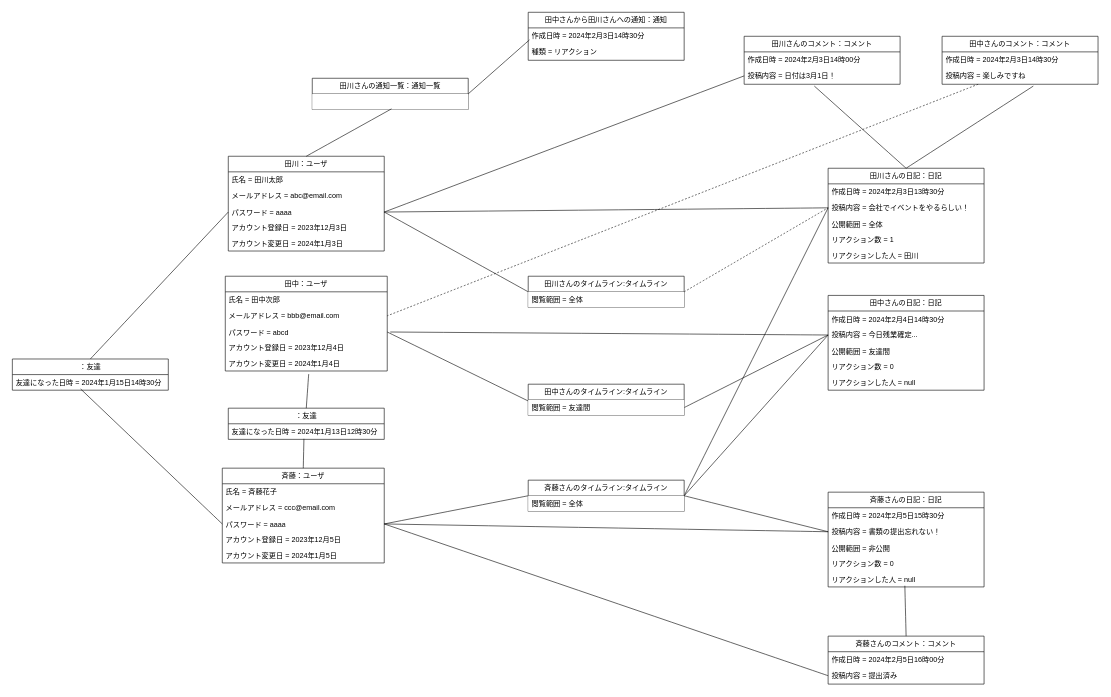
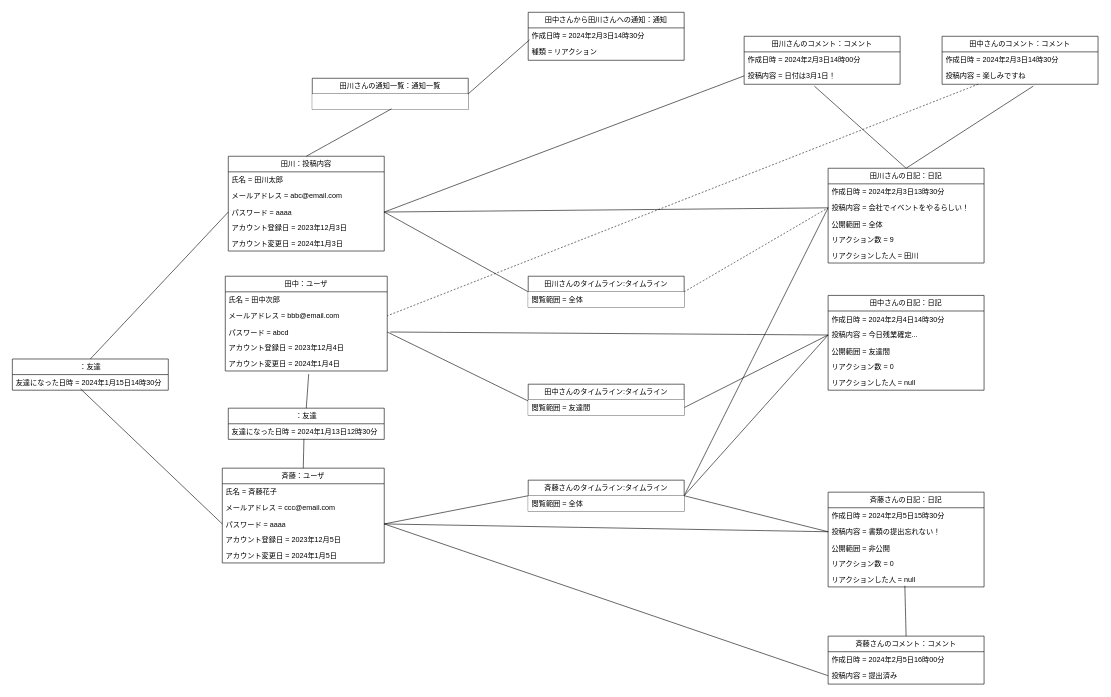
node "田川：ユーザ": label "田川：ユーザ" -> "田川：投稿内容"
node "リアクション数 = 1": label "リアクション数 = 1" -> "リアクション数 = 9"
